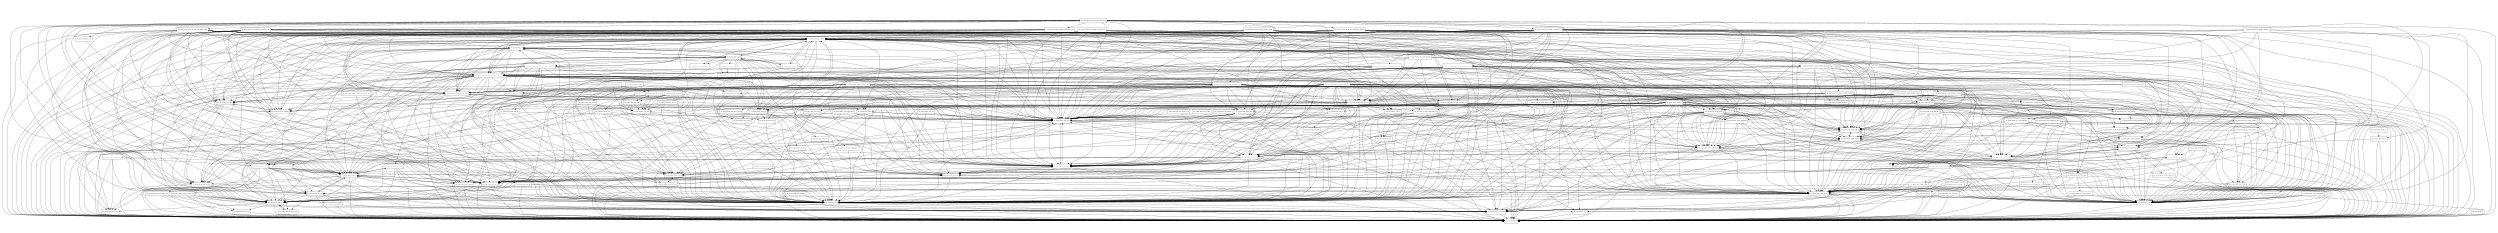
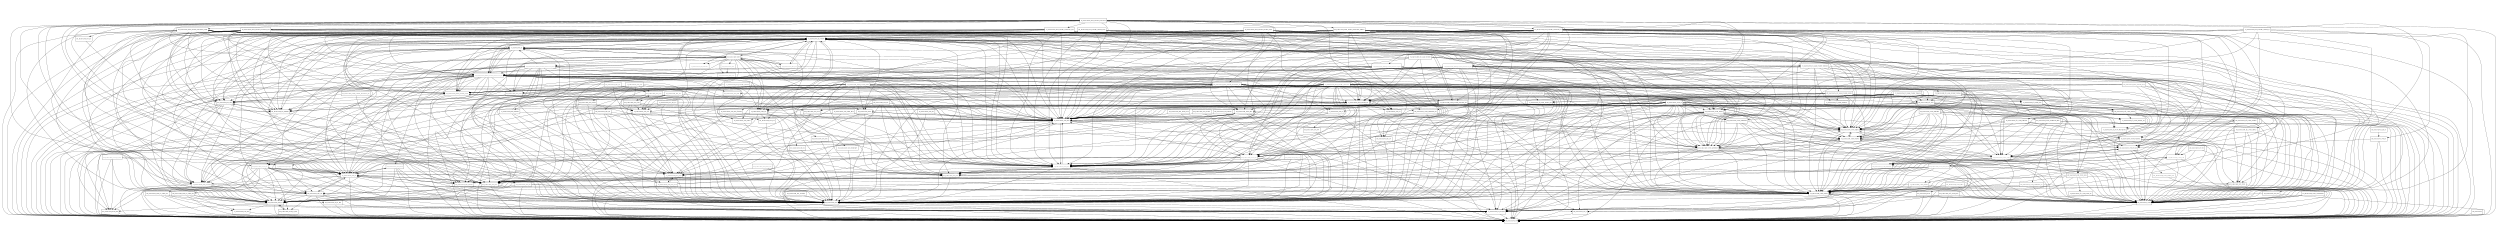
edge "org_bouncycastle_asn1_kisa" -> "org_bouncycastle_asn1": removed
